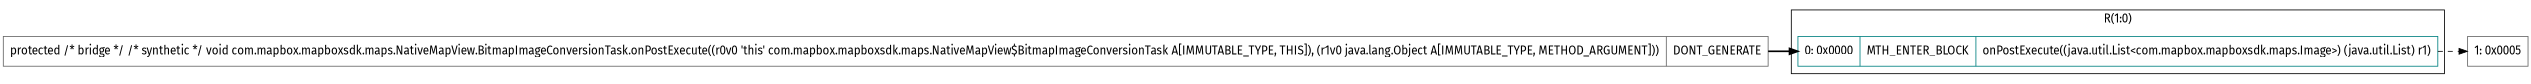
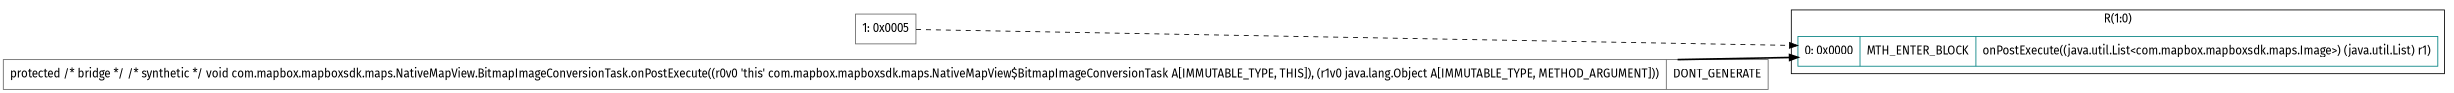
edge "0: 0x0000" -> "1: 0x0005": reversed
